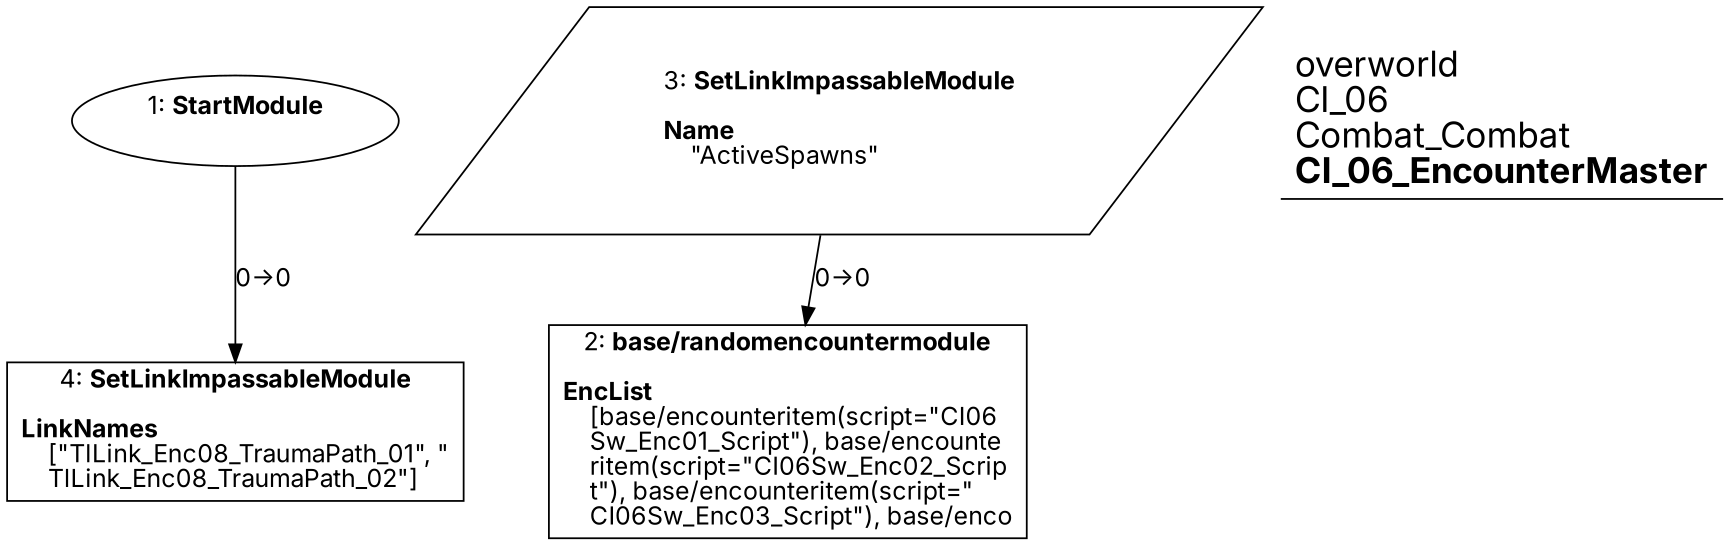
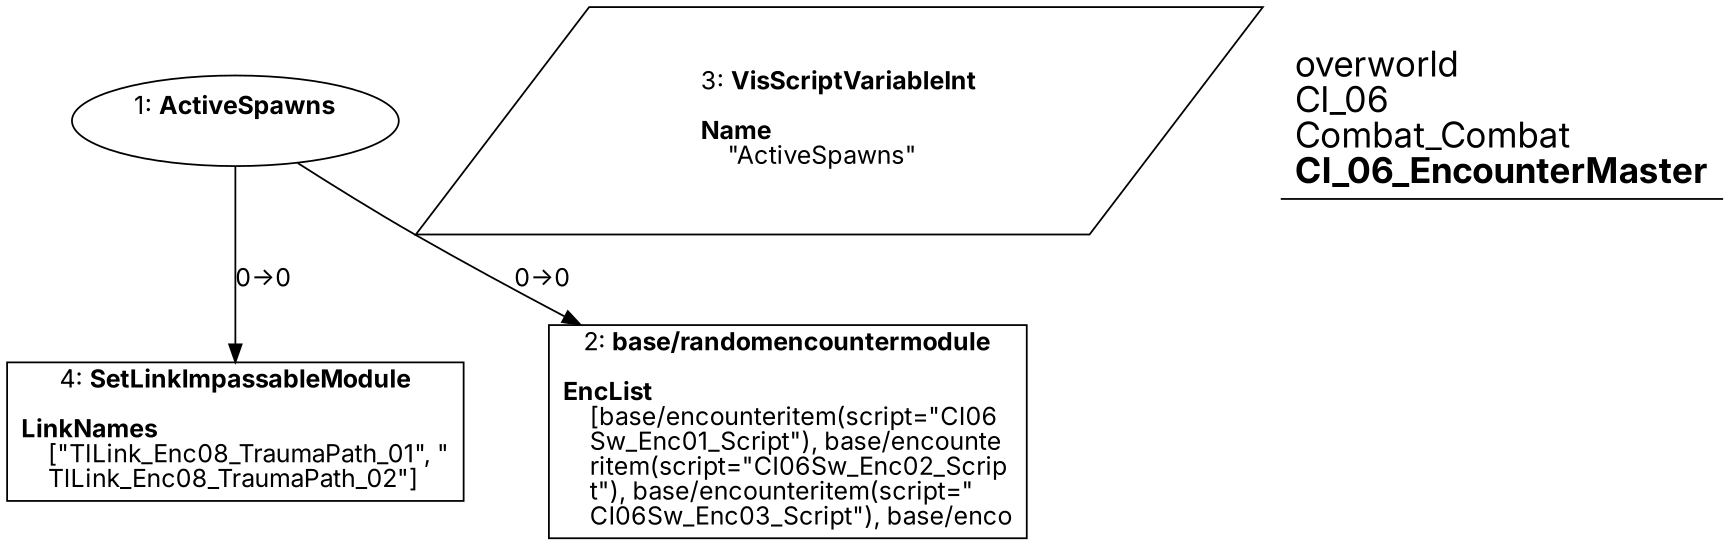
node "3:": text "SetLinkImpassableModule" -> "VisScriptVariableInt"
node "1:": text "StartModule" -> "ActiveSpawns"
edge "3:" -> "2:": now "1:" -> "2:"
